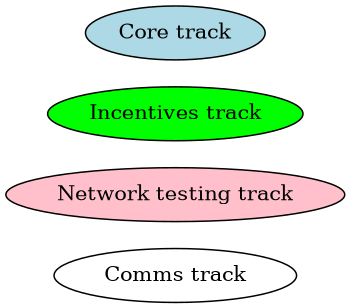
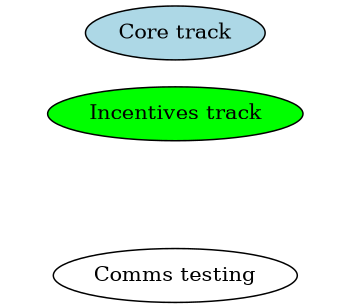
node "Network testing track": removed
node "Comms track": label "Comms track" -> "Comms testing"
